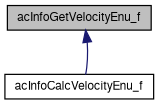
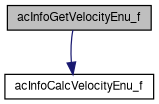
edge "acInfoCalcVelocityEnu_f" -> "acInfoGetVelocityEnu_f": reversed
